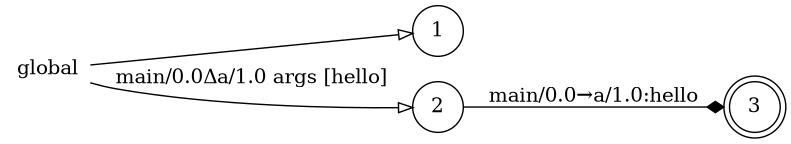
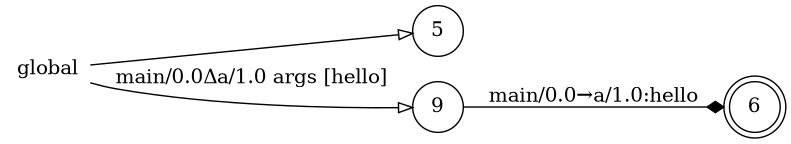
node "1": label "1" -> "5"
node "2": label "2" -> "9"
node "3": label "3" -> "6"
